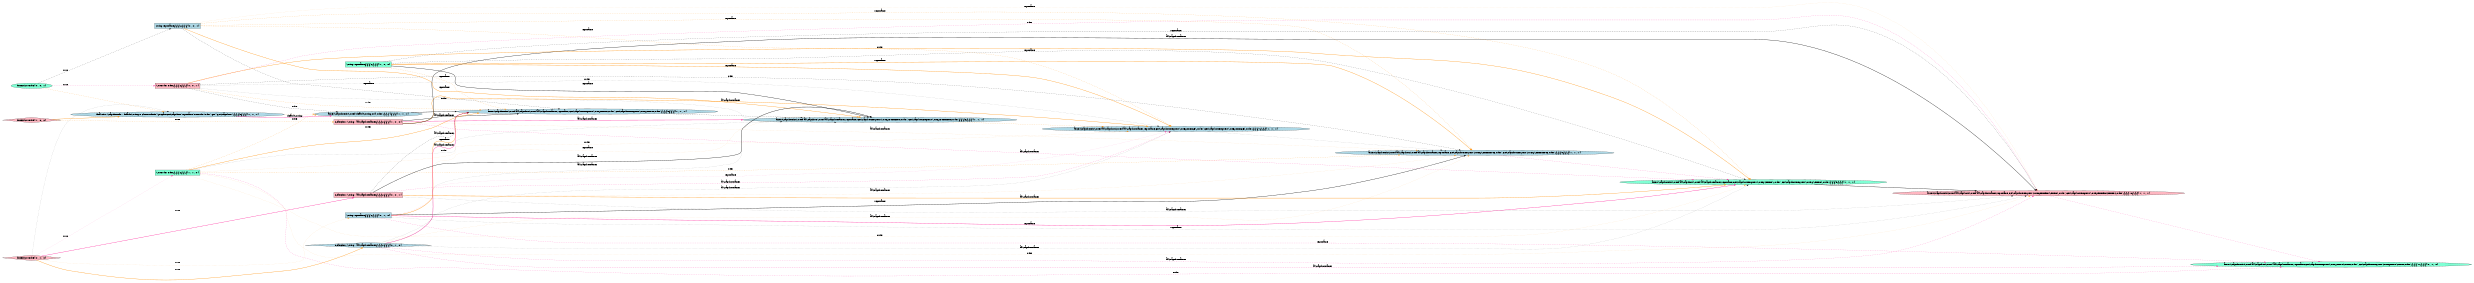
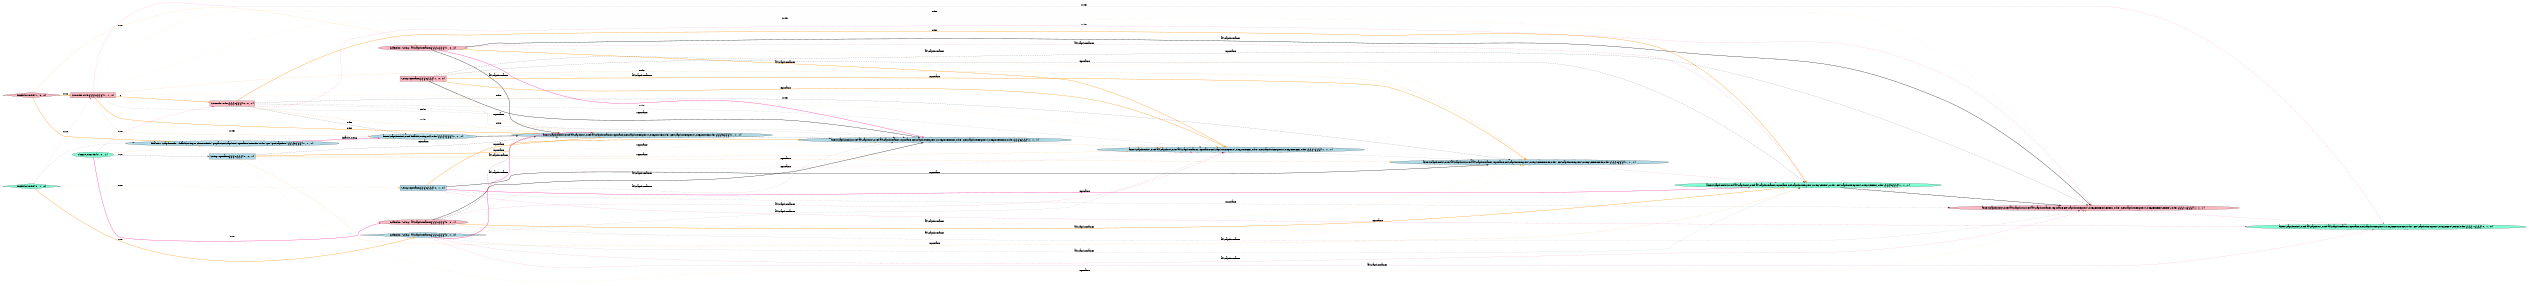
node "String repoName@@@2@@@['1', '0', '0']": fillcolor aquamarine -> lightpink
edge "doTestSortOrder['1', '0', '0']" -> "SortOrder order@@@2@@@['1', '1', '0']": added, label "true"
edge "SortOrder order@@@2@@@['1', '1', '0']" -> "SortOrder order@@@2@@@['0', '0', '1']": added, label "0"
node "Collection<String> allSnapshotNames@@@2@@@['1', '0', '0']": shape box -> ellipse
node "SortOrder order@@@2@@@['1', '1', '0']": fillcolor aquamarine -> lightpink
node "Collection<String> allSnapshotNames@@@2@@@['0', '0', '1']": shape box -> ellipse
edge "doTestSortOrder['0', '1', '0']" -> "Collection<String> allSnapshotNames@@@2@@@['0', '0', '1']": now "doTestSortOrder['0', '0', '1']" -> "Collection<String> allSnapshotNames@@@2@@@['0', '0', '1']"
node "doTestSortOrder['0', '1', '0']": fillcolor lightpink -> aquamarine
